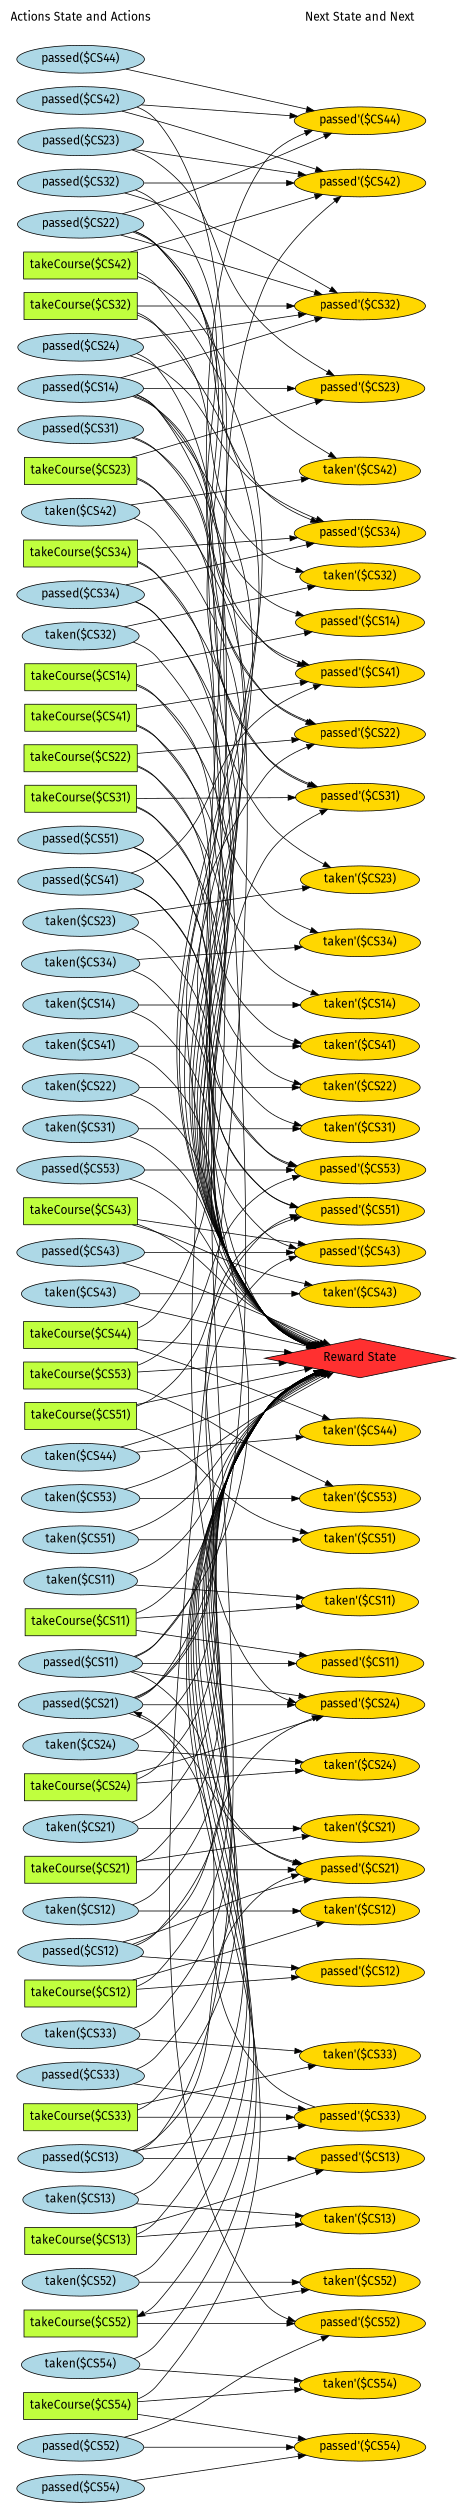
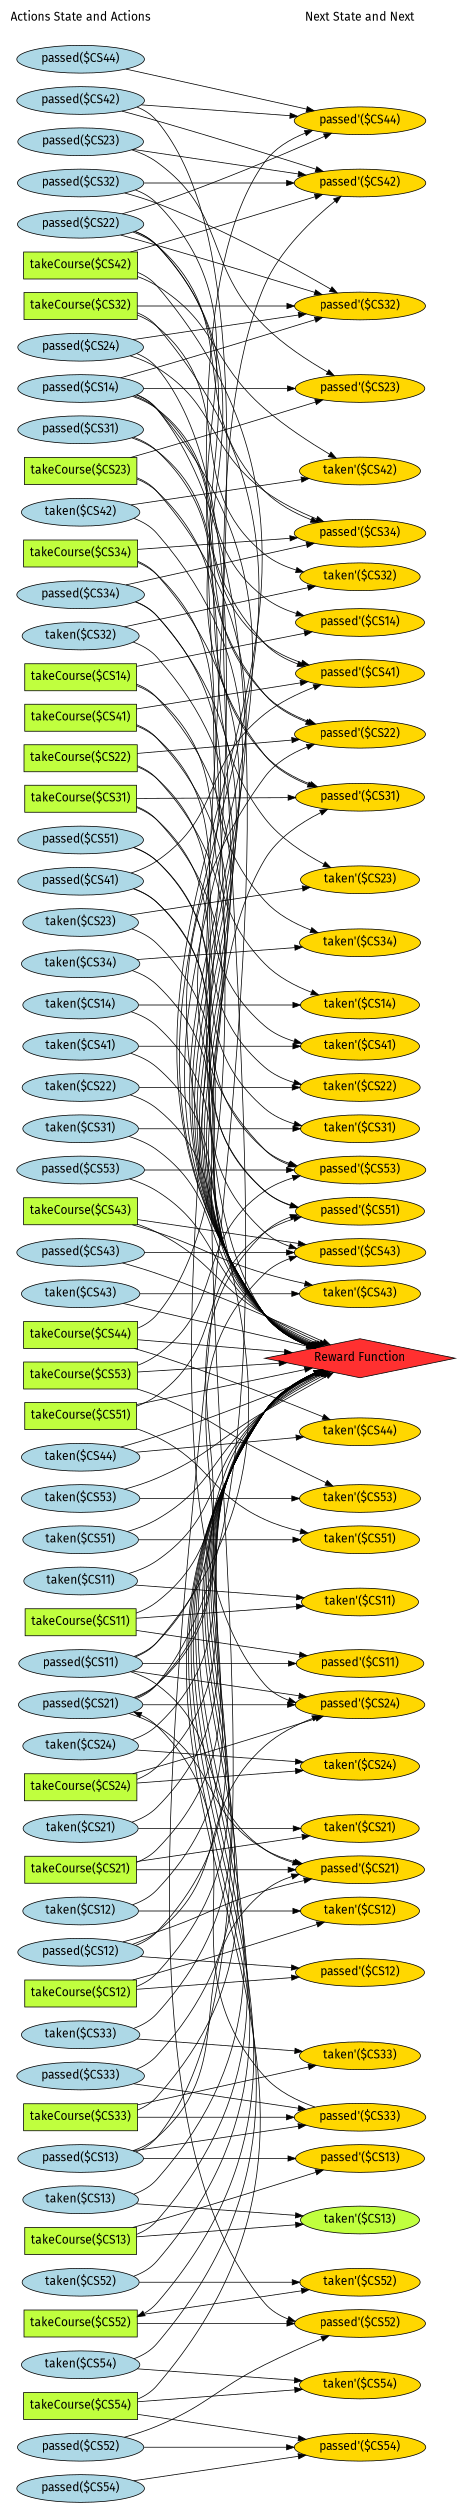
node "Reward State": label "Reward State" -> "Reward Function"
node "taken'($CS13)": fillcolor gold1 -> olivedrab1
